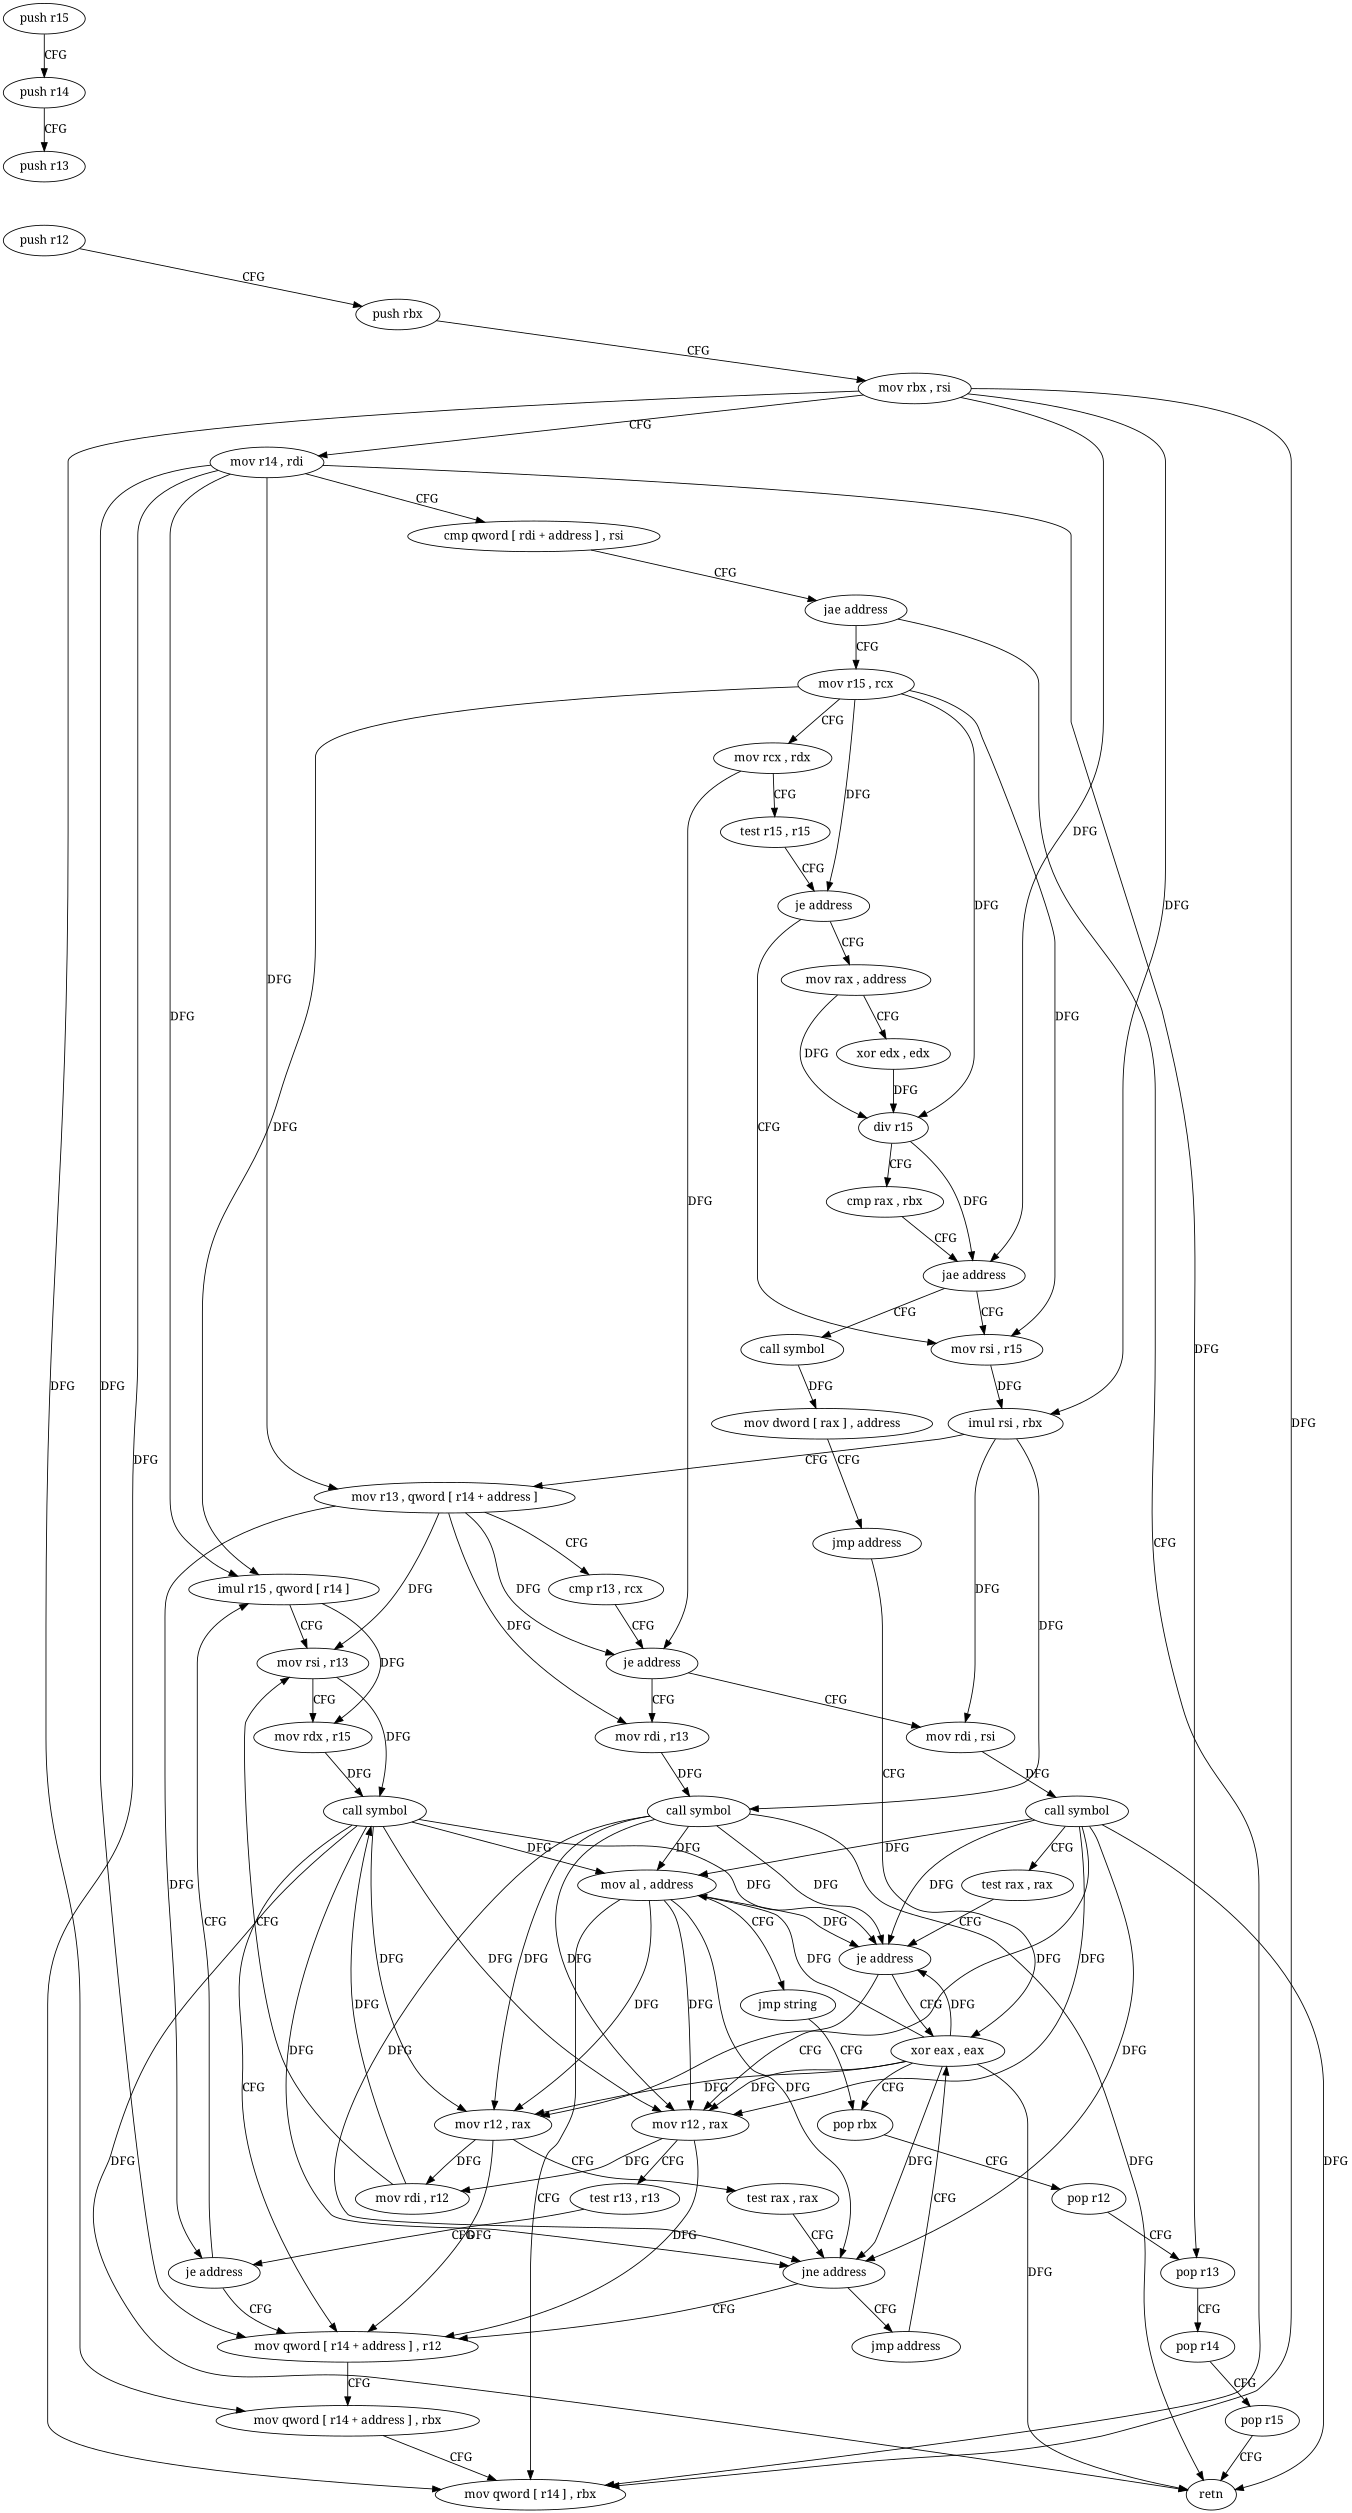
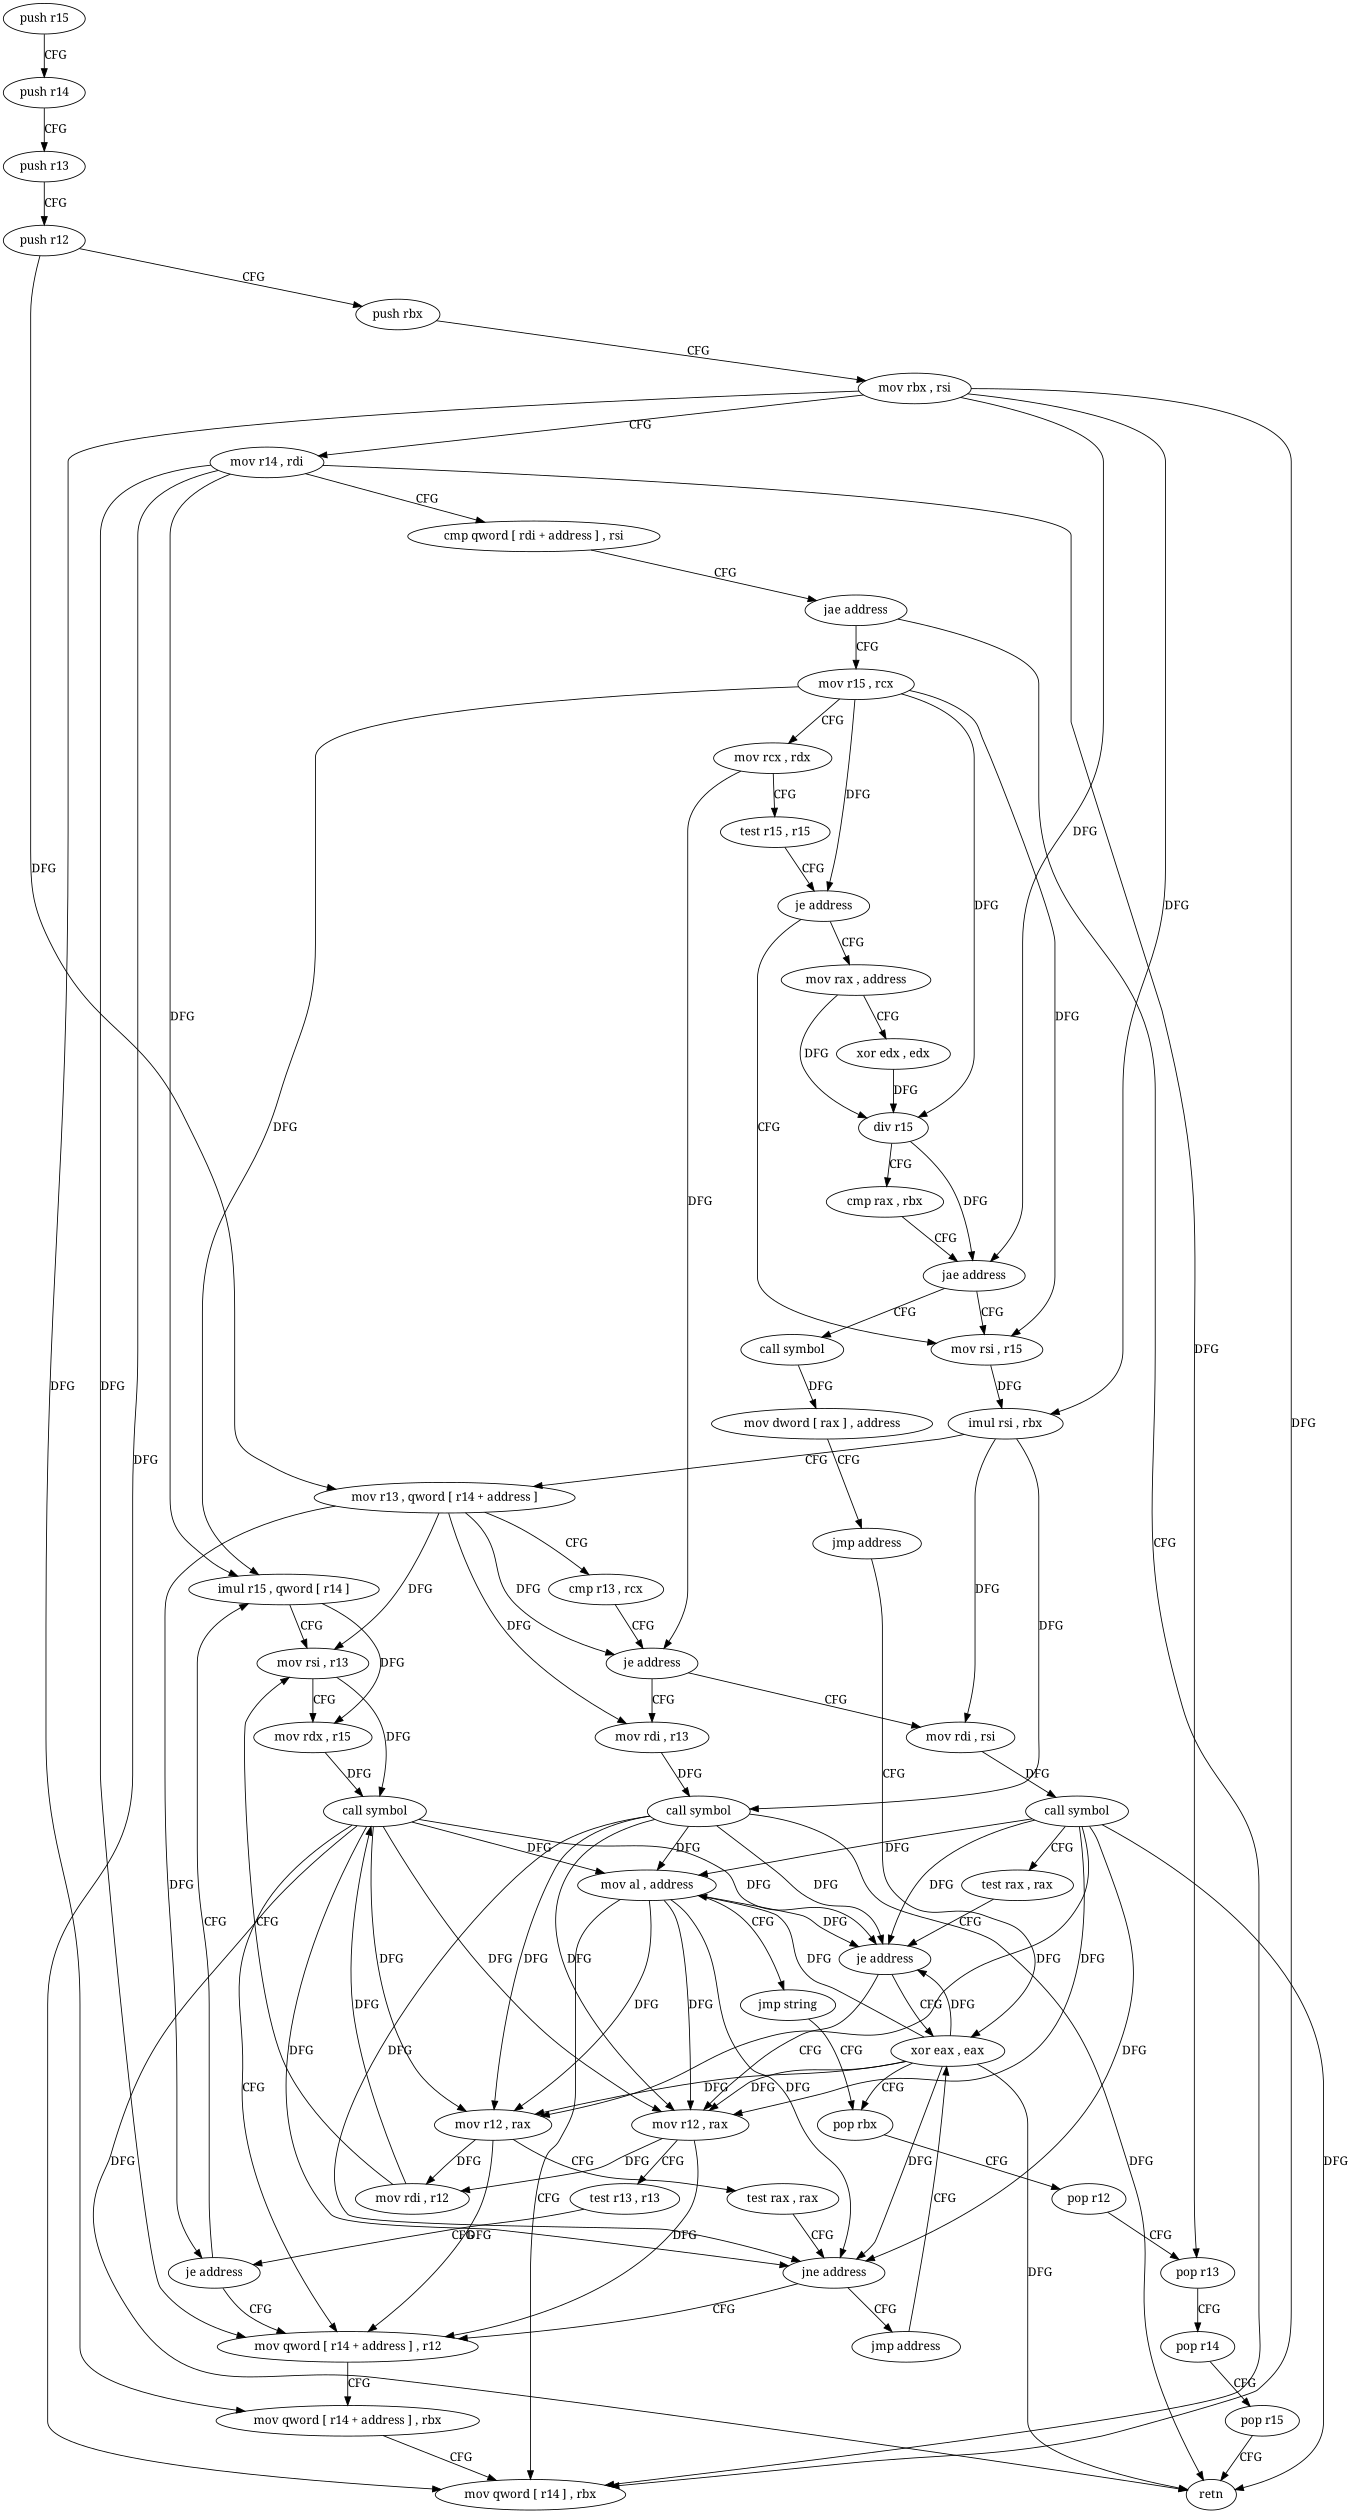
edge "push r13" -> "push r12": added, label "CFG"
edge "mov r14 , rdi" -> "mov r13 , qword [ r14 + address ]": now "push r12" -> "mov r13 , qword [ r14 + address ]"
